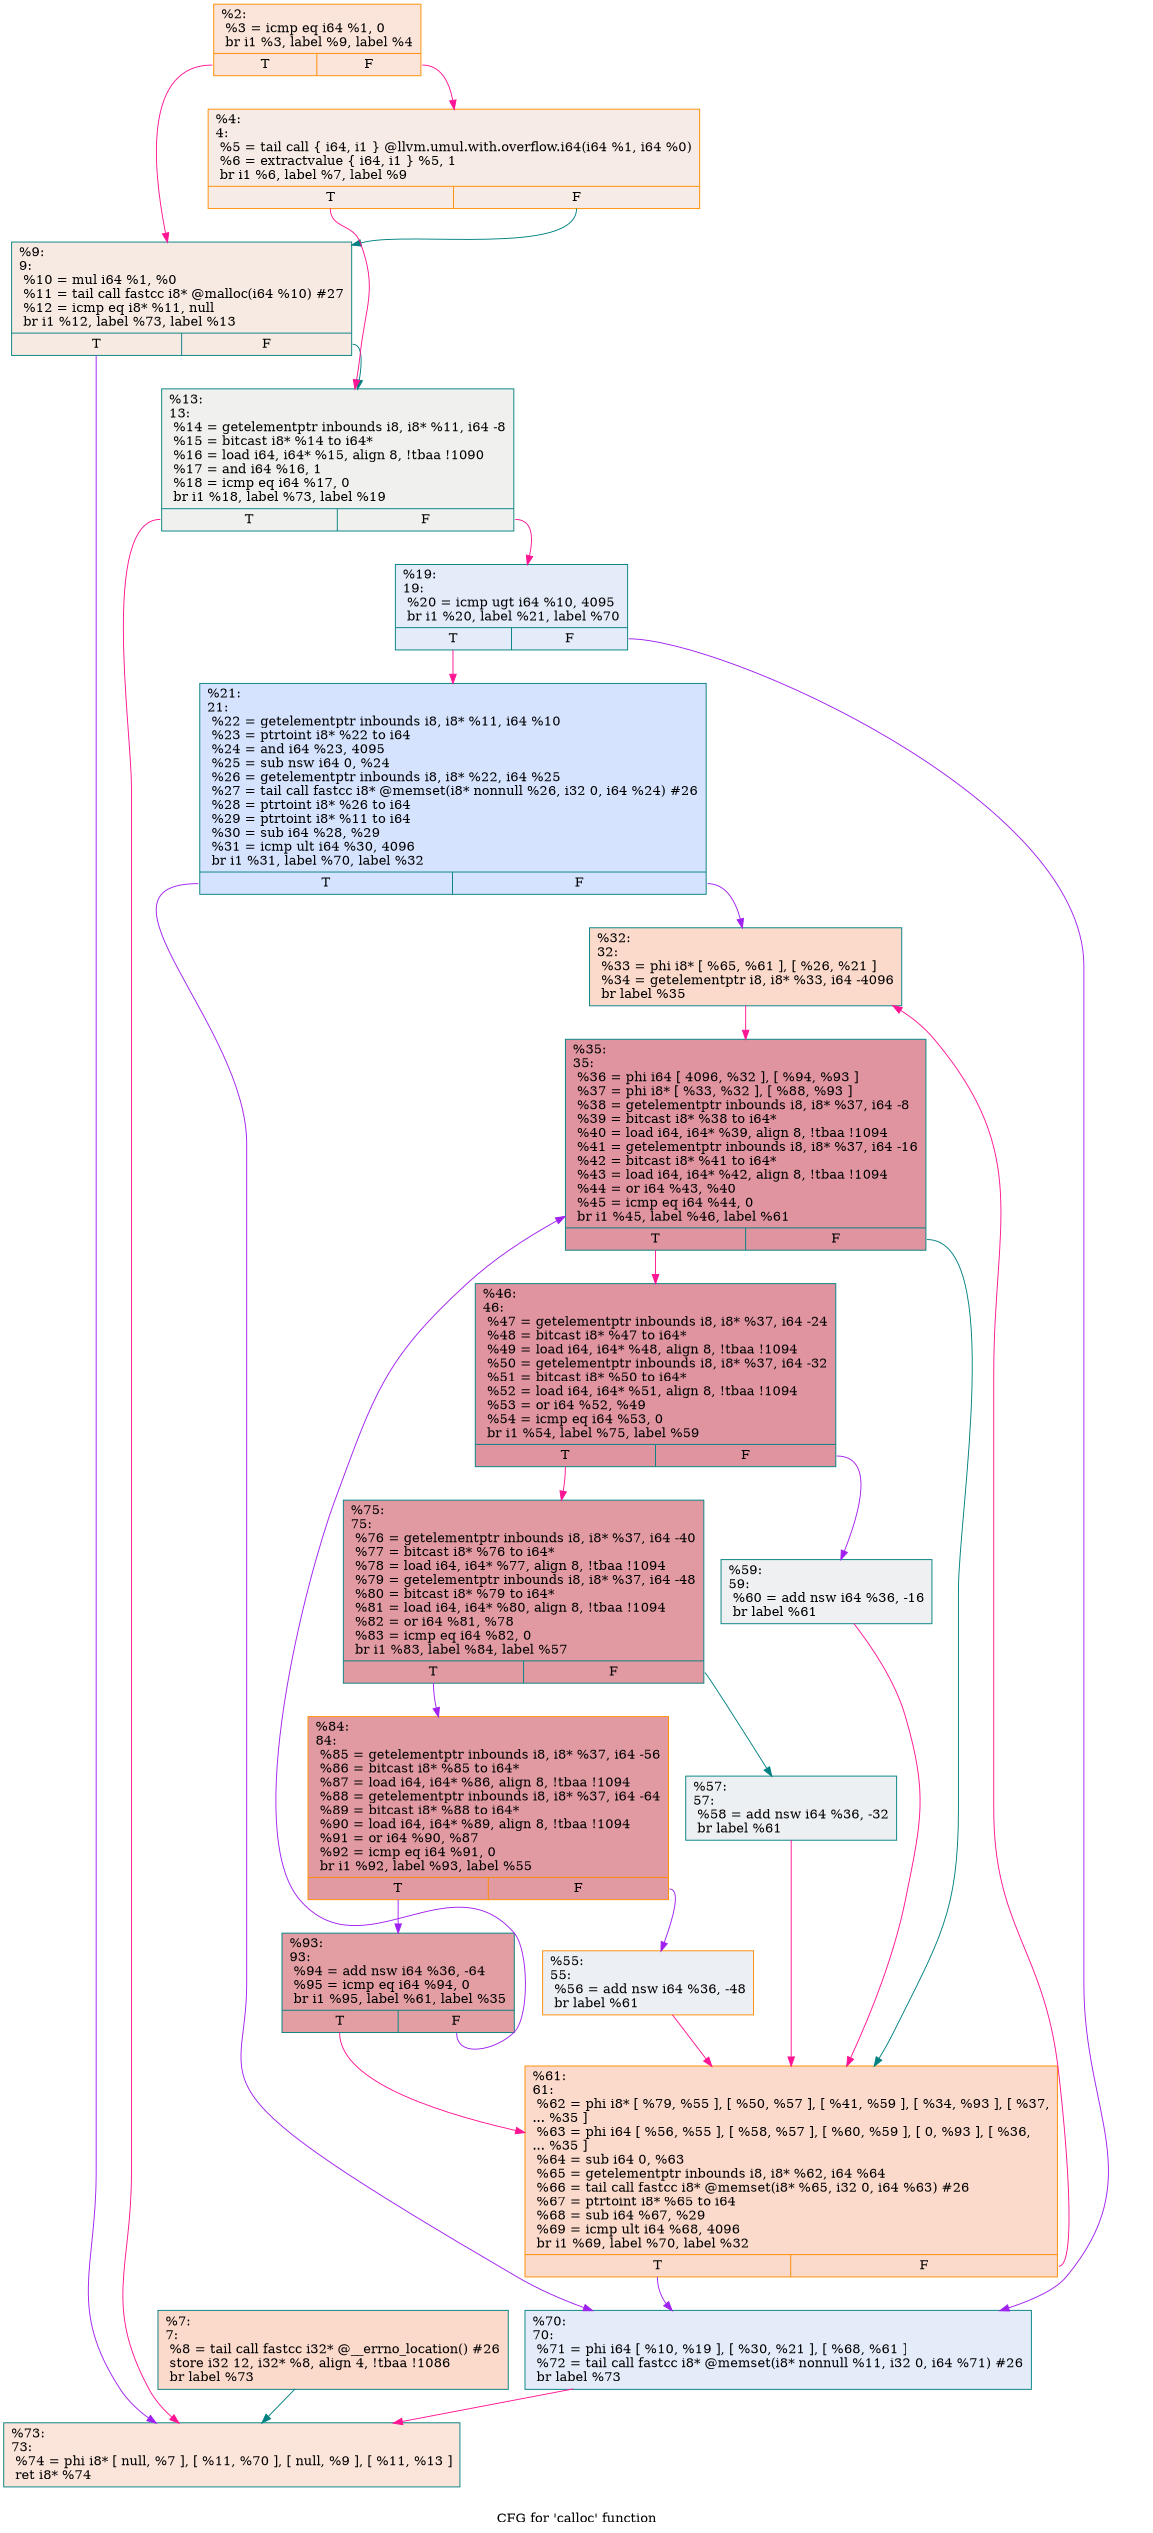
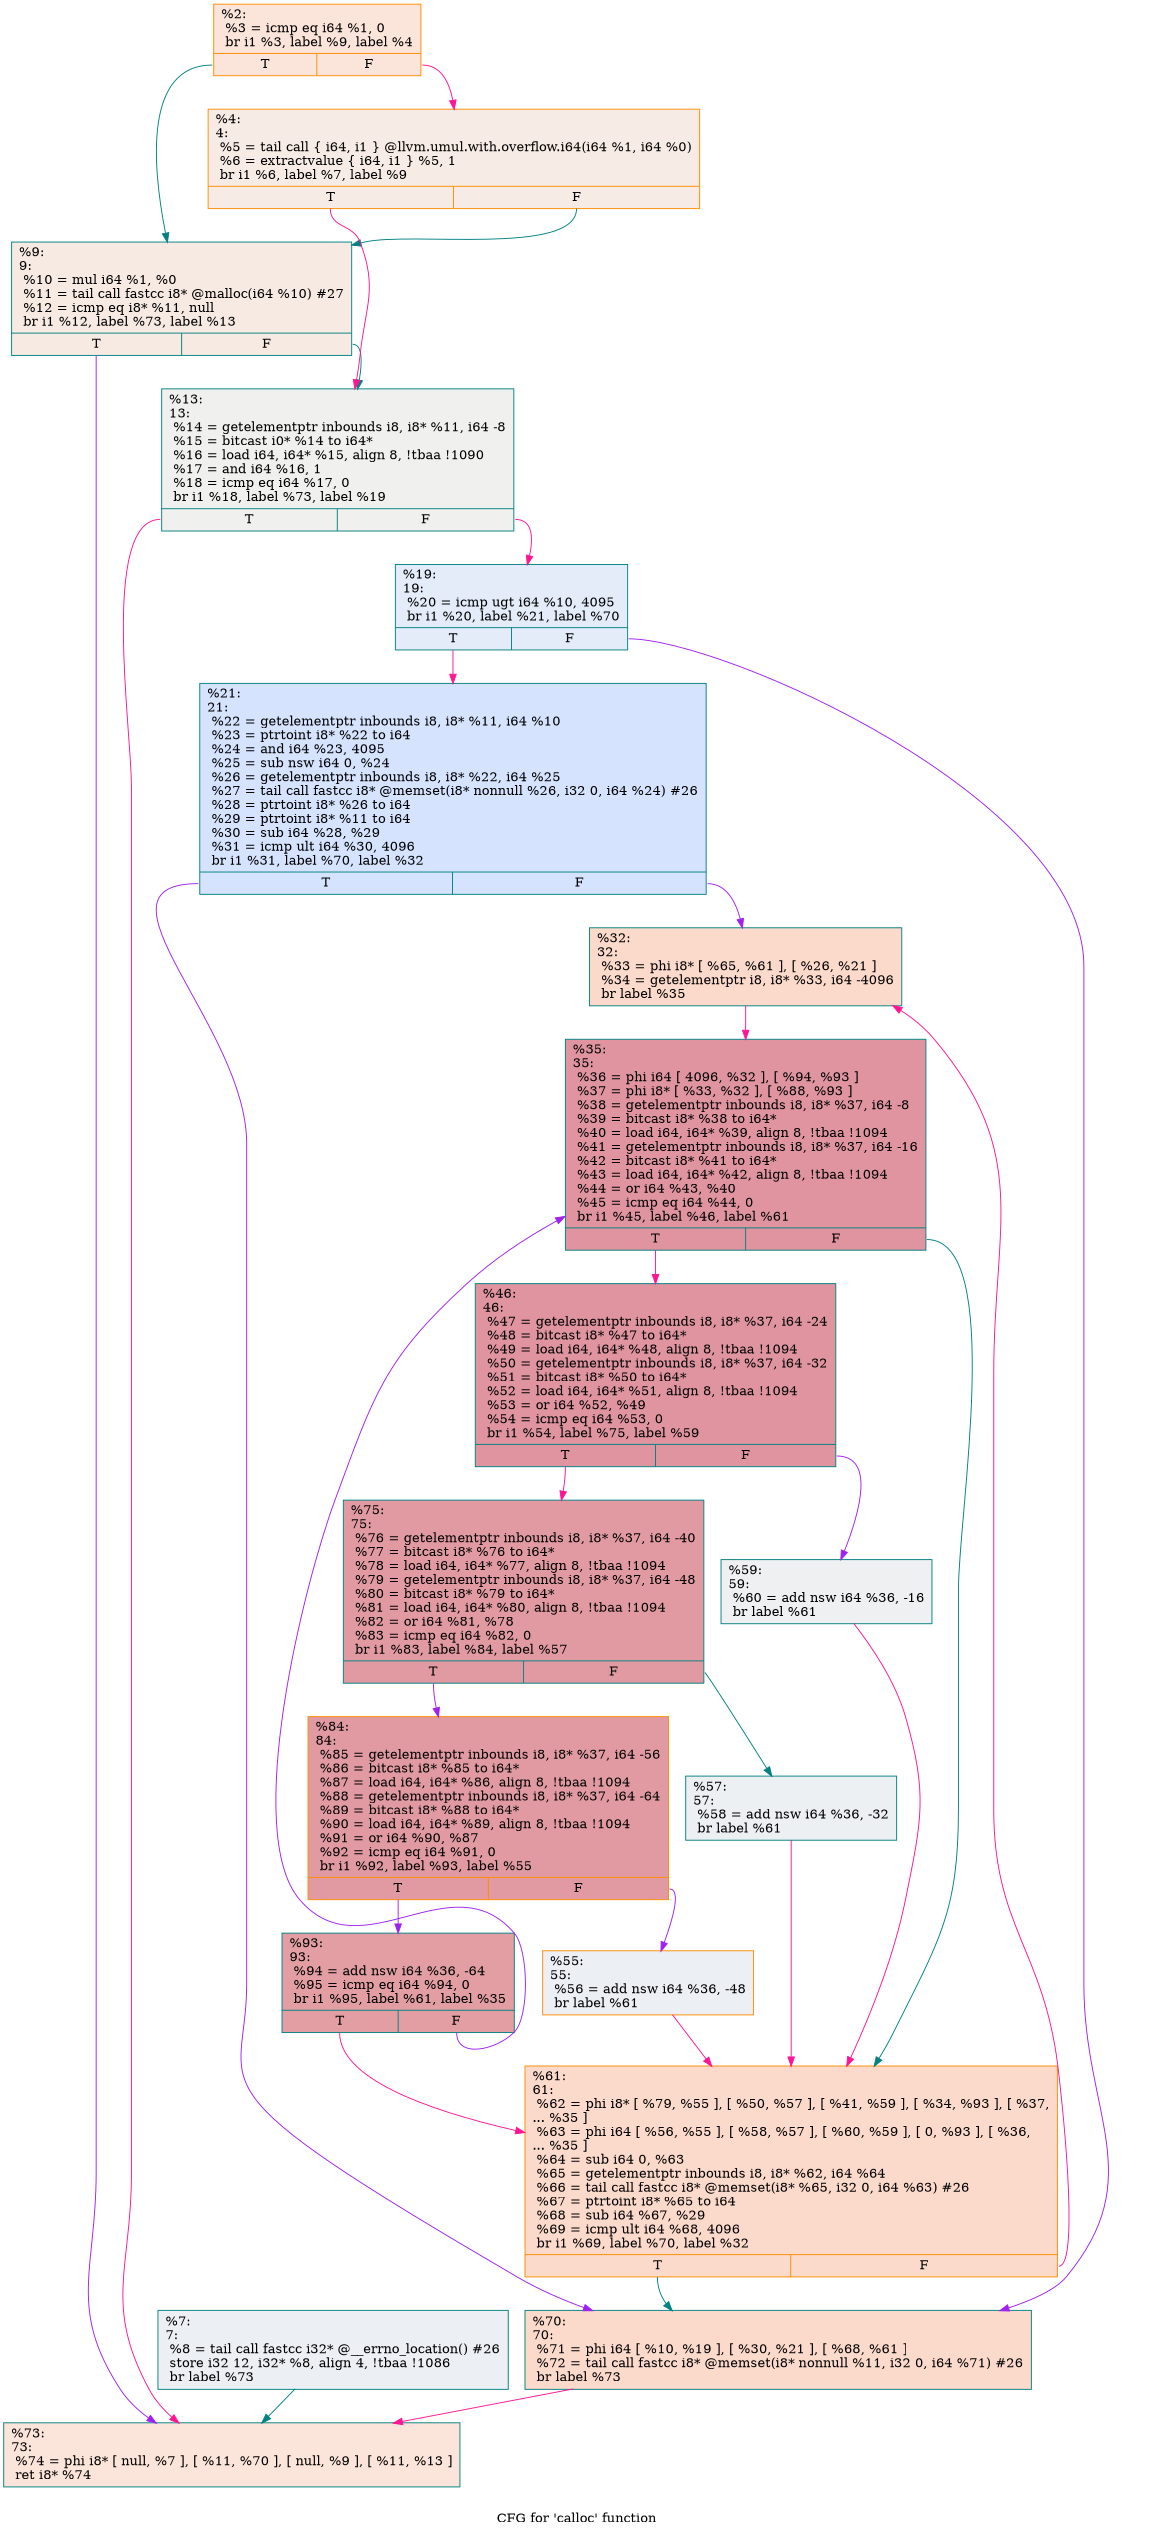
edge "%2:" -> "%9:": color deeppink -> teal
node "%13:": text "%15 = bitcast i8* %14 to i64*" -> "%15 = bitcast i0* %14 to i64*"
edge "%61:" -> "%70:": color purple -> teal
node "%7:": fillcolor #f7a88970 -> #d4dbe670
node "%70:": fillcolor #c1d4f470 -> #f7a88970
